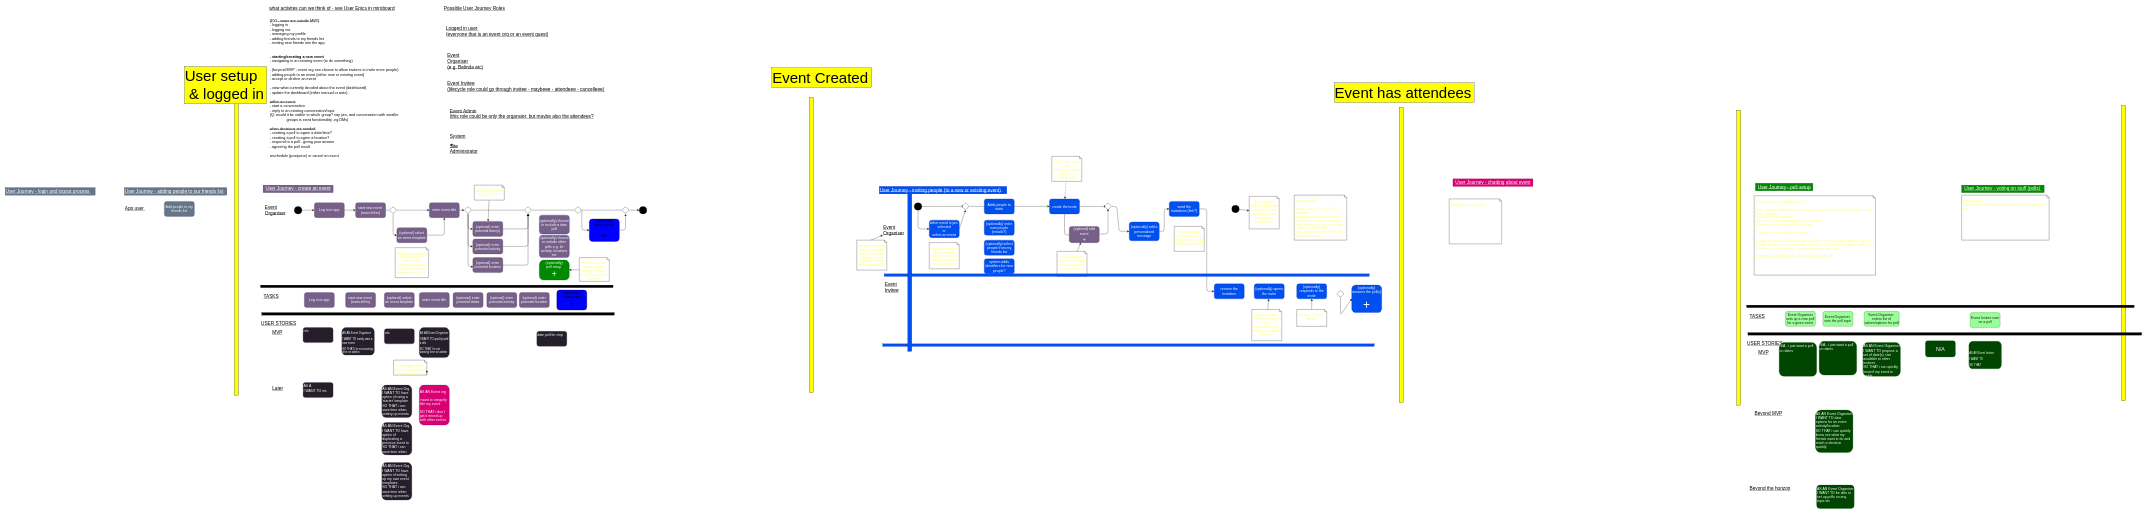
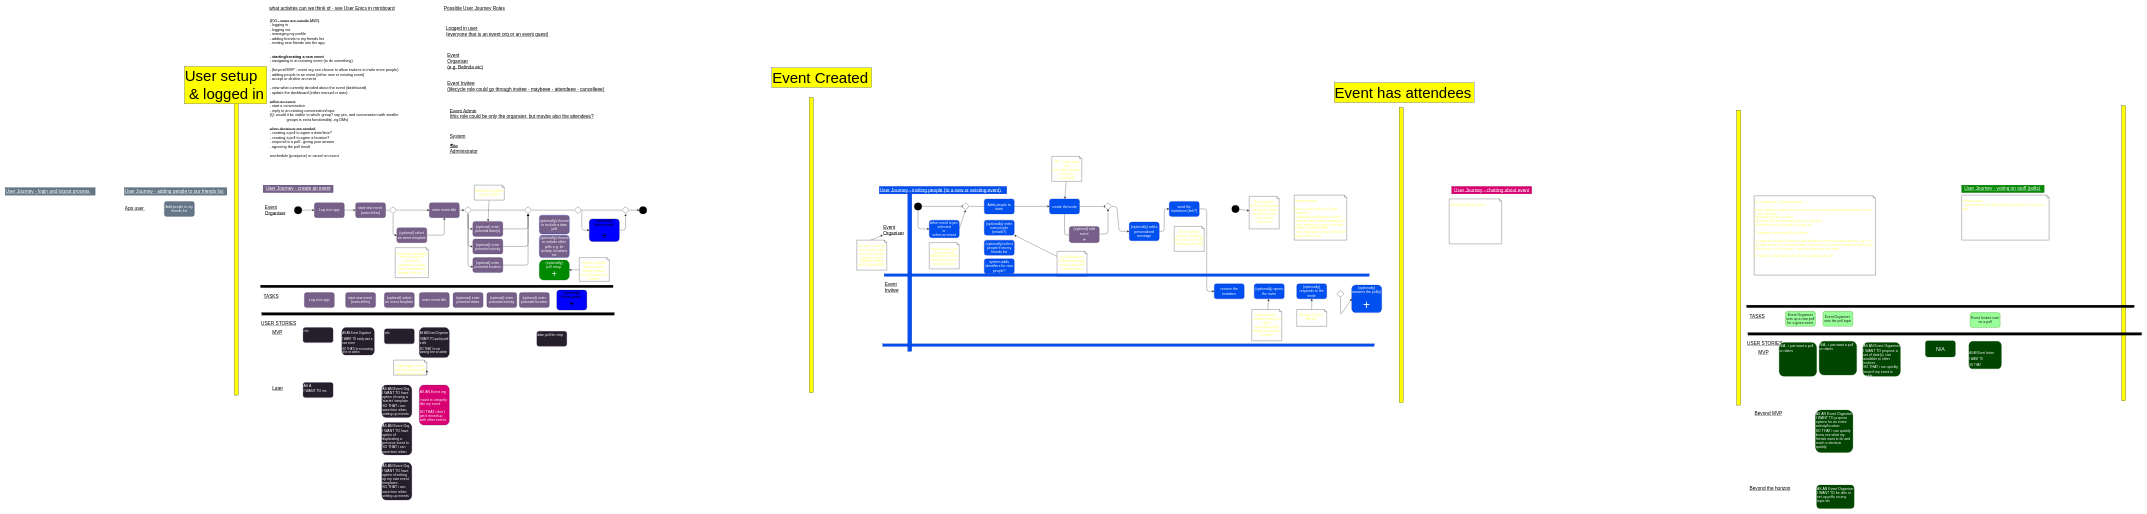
node "User Journey - chatting about event": moved (1493, 183) -> (1492, 190)
node "User Journey - poll setup": removed
edge "FYI - event name and event date, location, activity (if completed)" -> "create the invite": style dashed -> solid
edge "e.g. Belinda has realised she forgot to add a 'date poll' into her event" -> "(optional) edit event +": now "e.g. Belinda has realised she forgot to add a 'date poll' into her event" -> "(optionally) enter new people (emails?)"
node "Event Organiser enters list of values/options for poll": removed
node "AS AN Event Organiser I WANT TO date options for an event activity/location SO THAT i can quickly know see what my friends want to do and reach a decision quickly": label "AS AN Event Organiser I WANT TO date options for an event activity/location SO THAT i can quickly know see what my friends want to do and reach a decision quickly" -> "AS AN Event Organiser I WANT TO propose options for an event activity/location SO THAT i can quickly know see what my friends want to do and reach a decision quickly"
